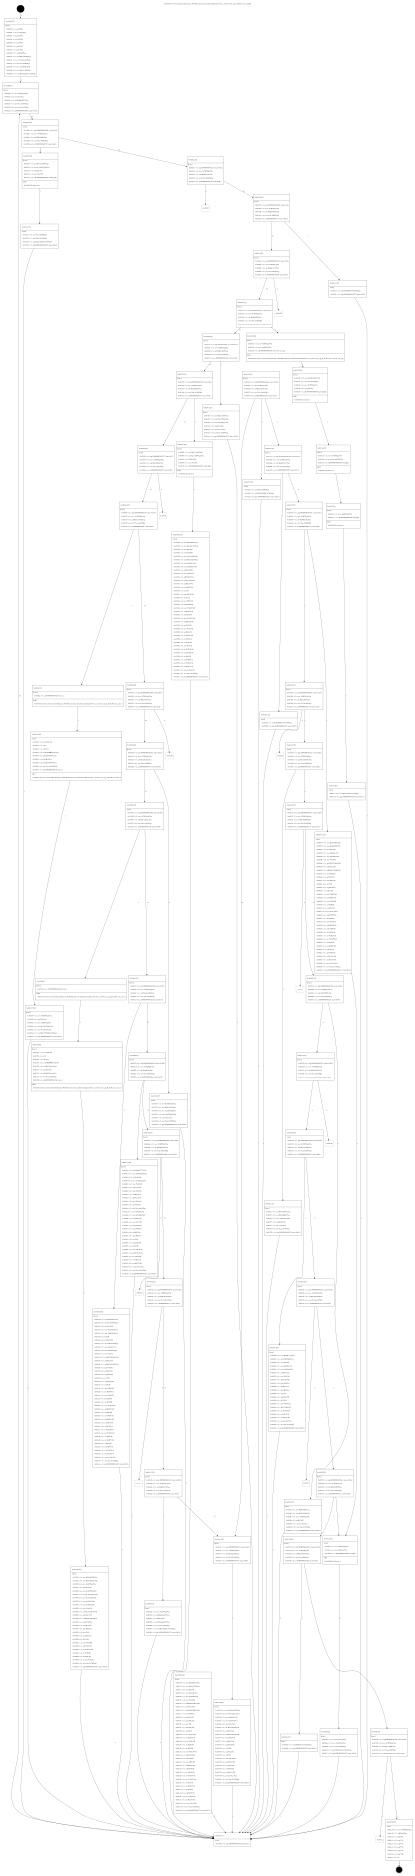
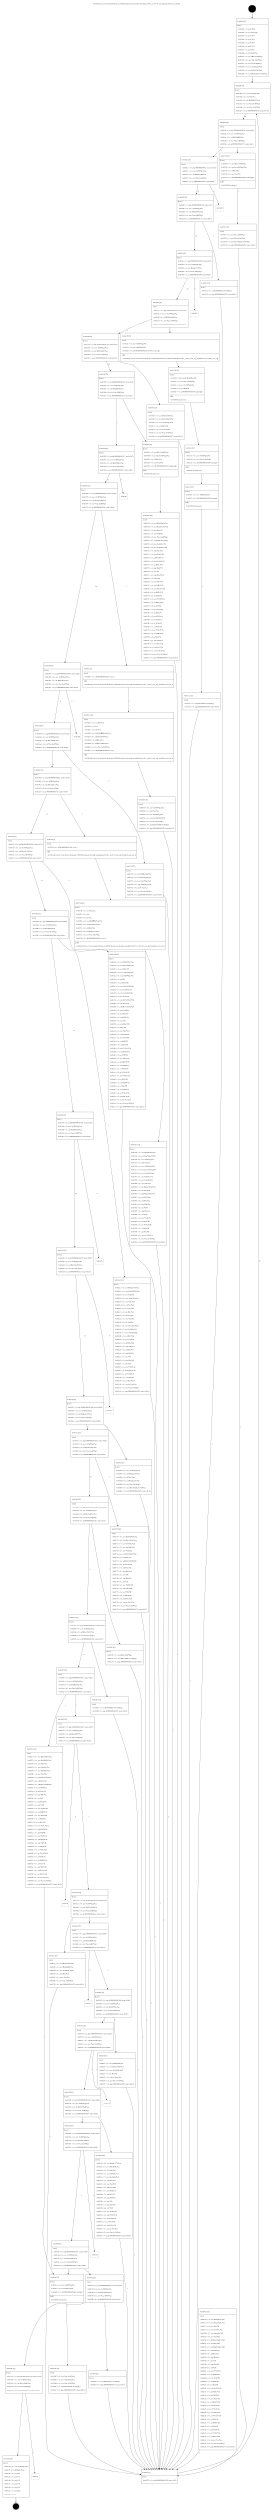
edge "0x401465 [25]" -> "0x40144c [25]": reversed
